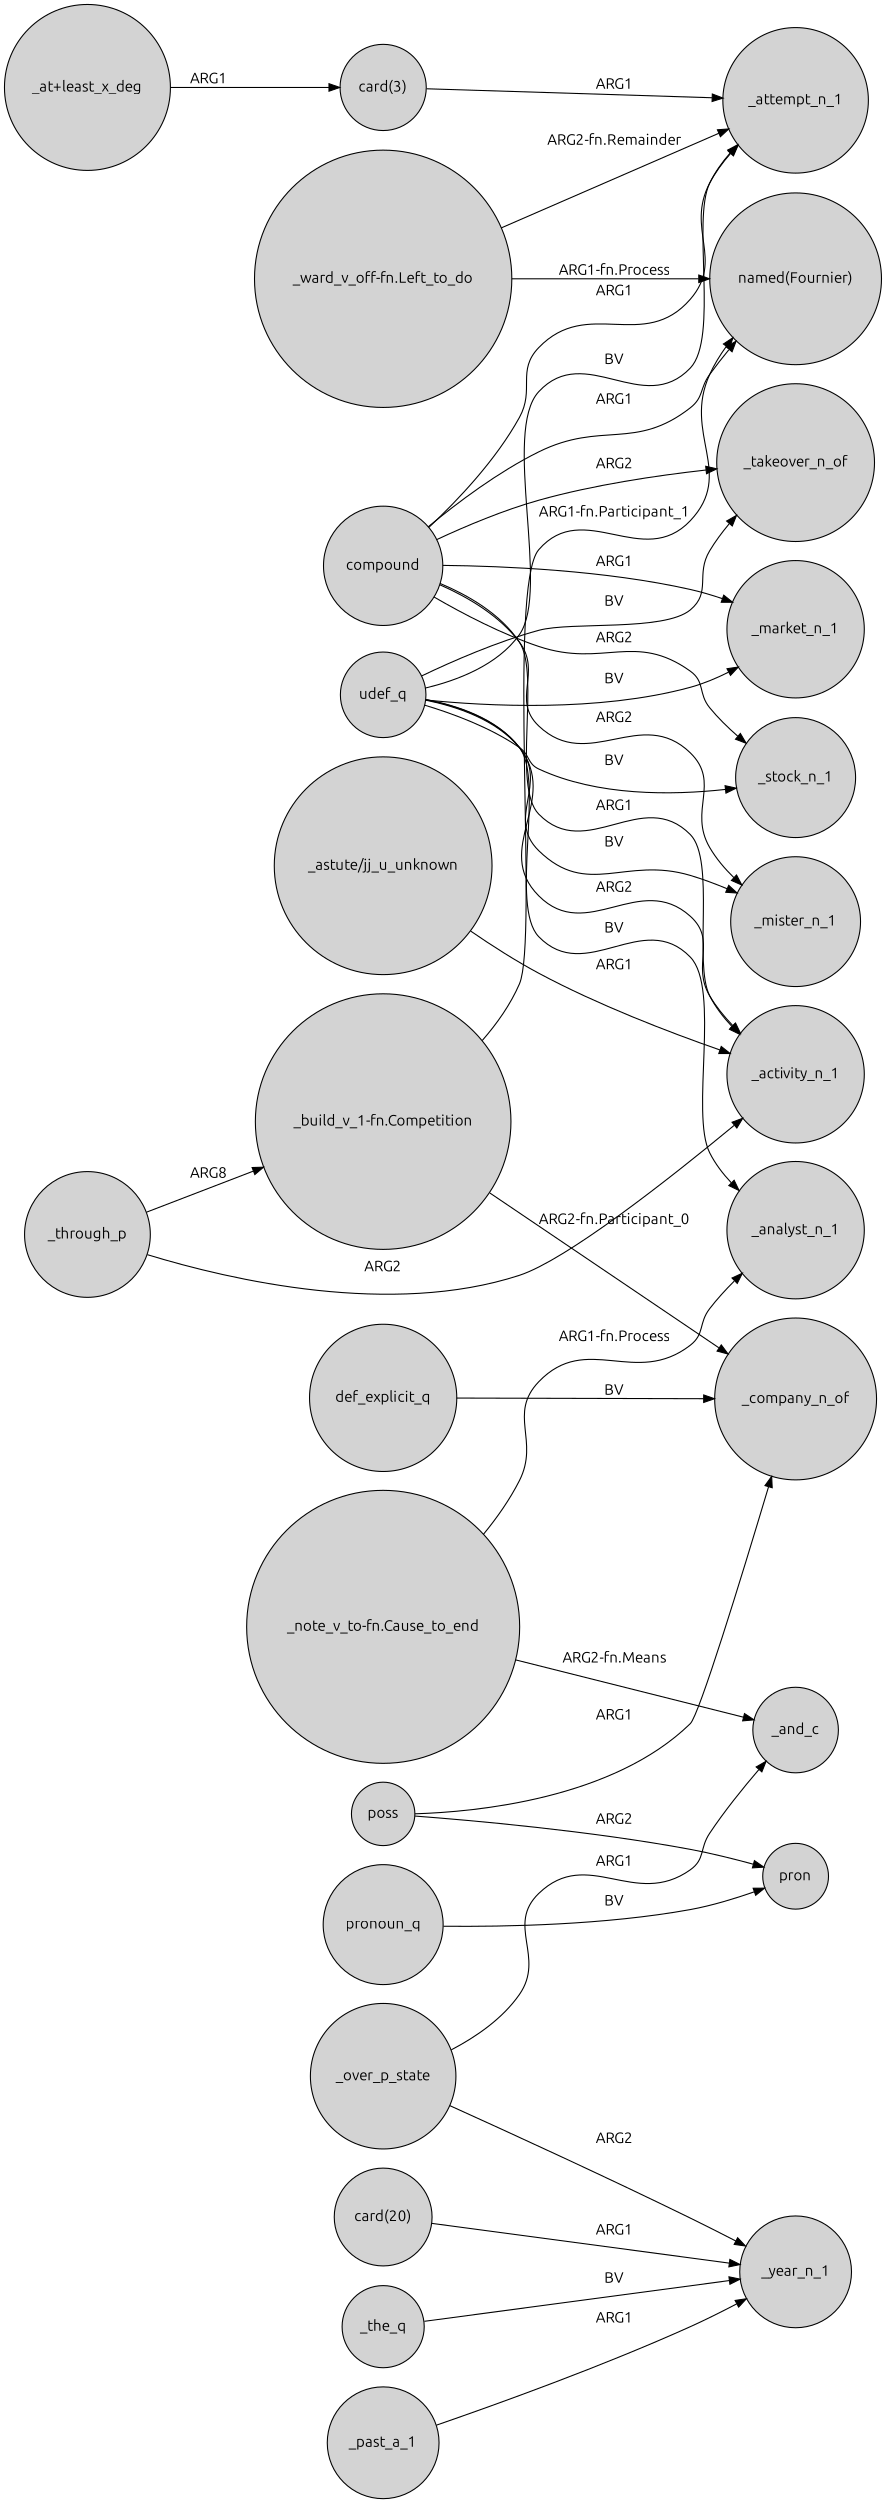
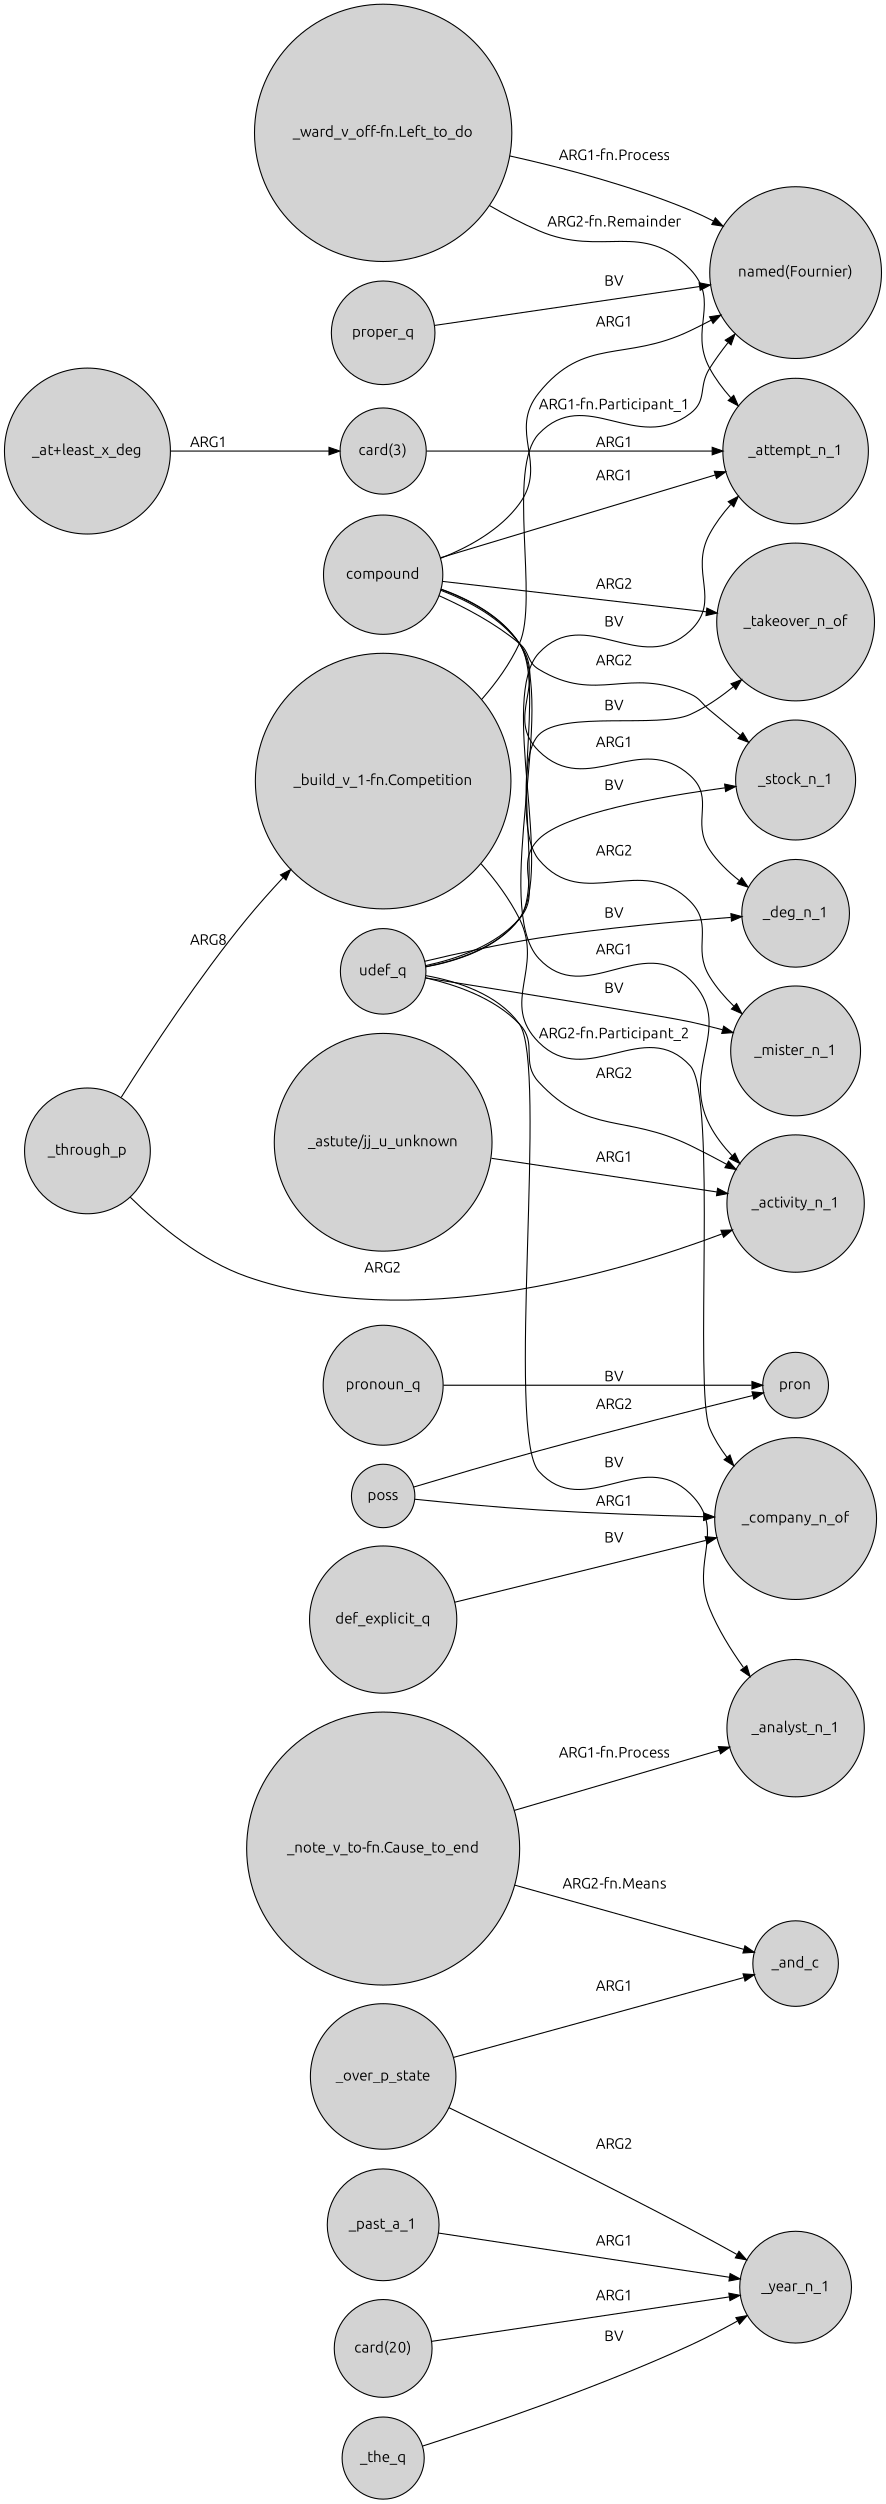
node "proper_q": added
node "_market_n_1": label "_market_n_1" -> "_deg_n_1"
edge "_build_v_1-fn.Competition" -> "_company_n_of": label "ARG2-fn.Participant_0" -> "ARG2-fn.Participant_2"
